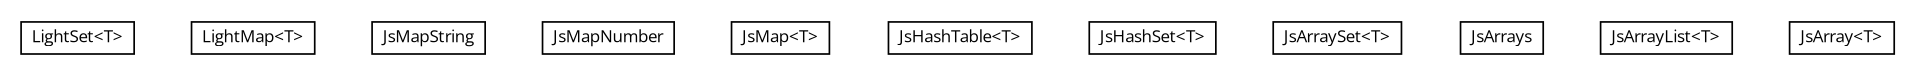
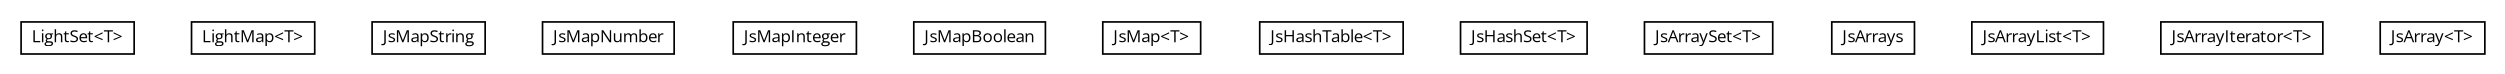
node "JsMapInteger": added
node "JsMapBoolean": added
node "JsArrayIterator<T>": added
